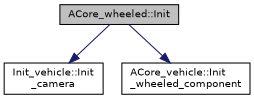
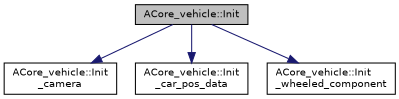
node "ACore_wheeled::Init": label "ACore_wheeled::Init" -> "ACore_vehicle::Init"
node "Init_vehicle::Init _camera": label "Init_vehicle::Init _camera" -> "ACore_vehicle::Init _camera"
node "ACore_vehicle::Init _car_pos_data": added
